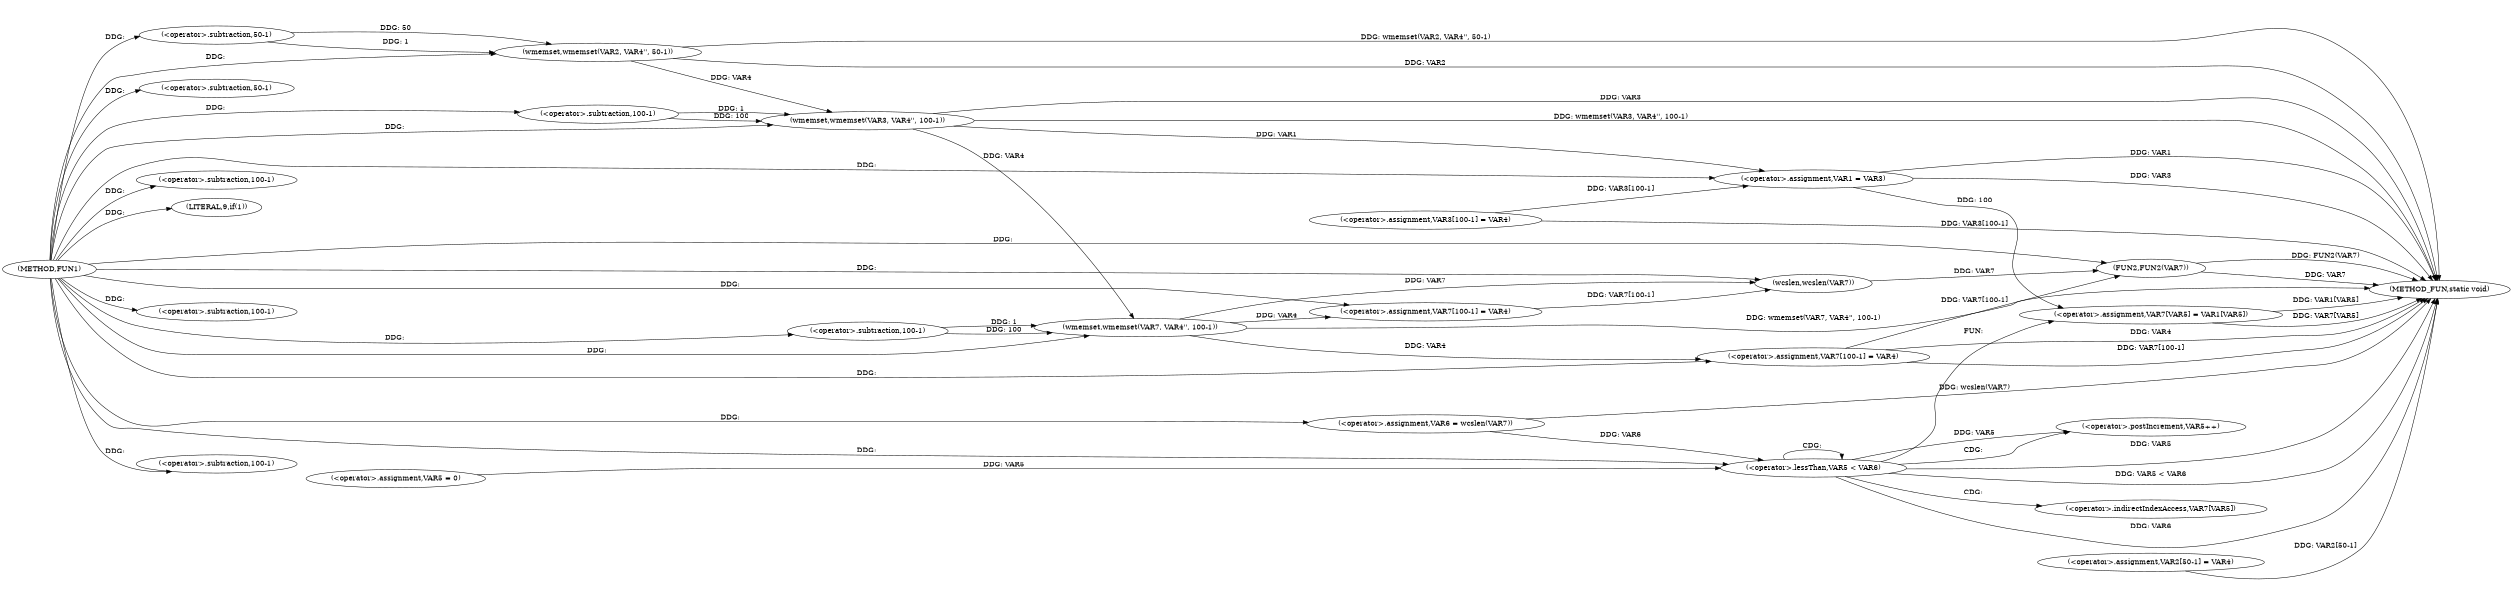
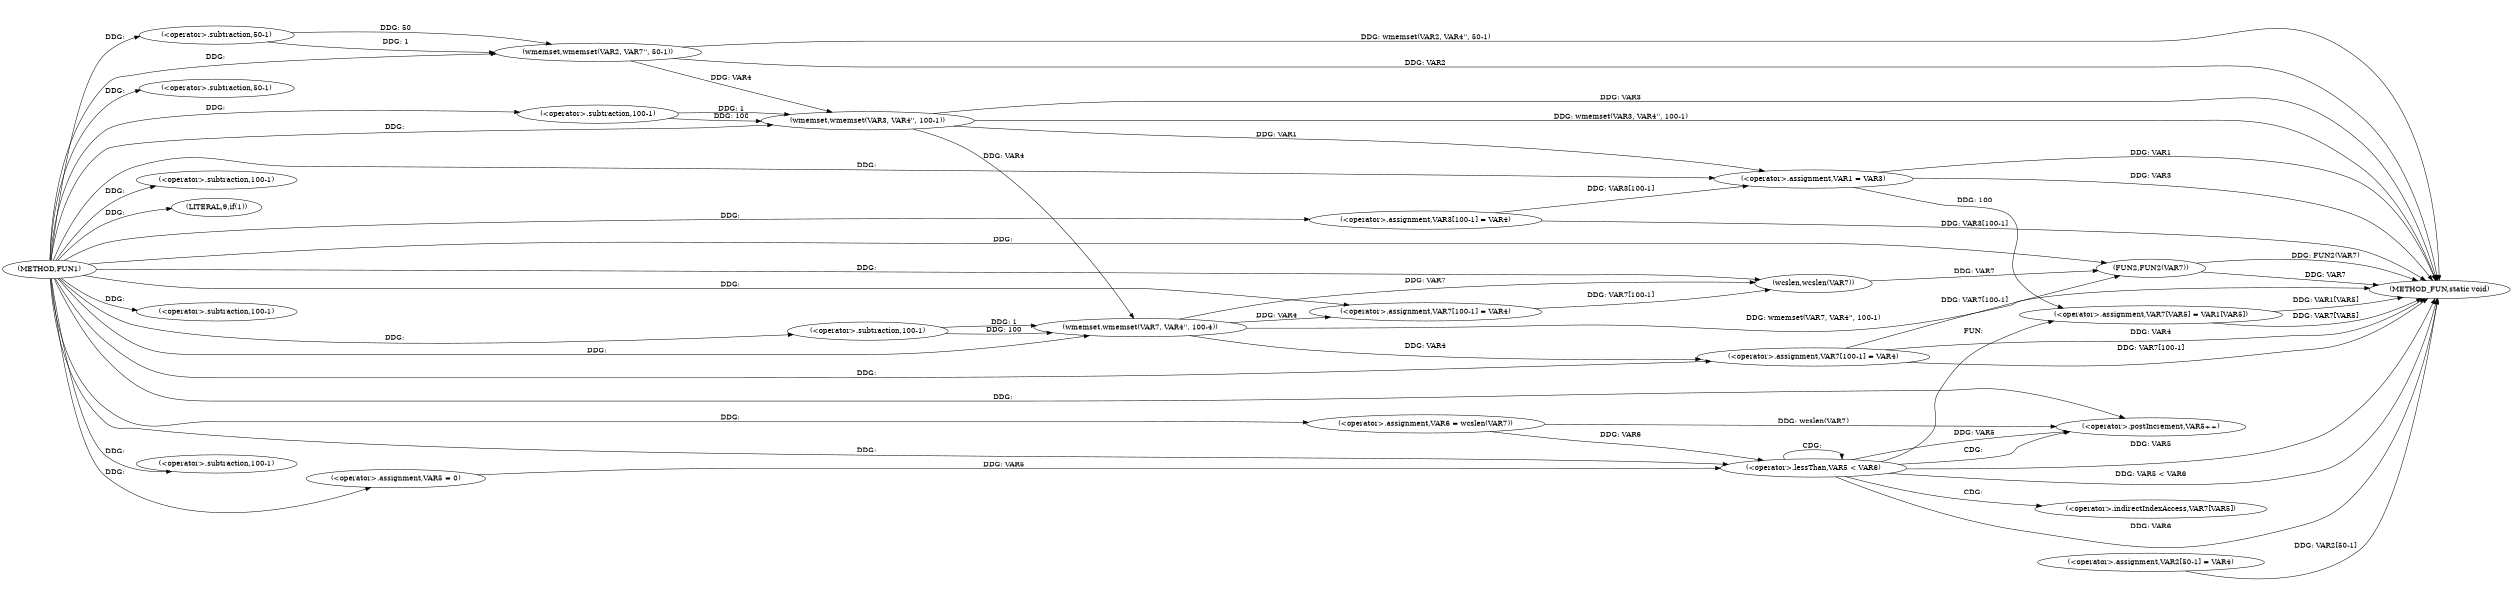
node "(wmemset,wmemset(VAR2, VAR4'', 50-1))": label "(wmemset,wmemset(VAR2, VAR4'', 50-1))" -> "(wmemset,wmemset(VAR2, VAR7'', 50-1))"
edge "(METHOD,FUN1)" -> "(<operator>.assignment,VAR3[100-1] = VAR4)": added, label "DDG:"
node "(wmemset,wmemset(VAR7, VAR4'', 100-1))": label "(wmemset,wmemset(VAR7, VAR4'', 100-1))" -> "(wmemset,wmemset(VAR7, VAR4'', 100-4))"
edge "(<operator>.assignment,VAR6 = wcslen(VAR7))" -> "(METHOD_FUN,static void)": now "(<operator>.assignment,VAR6 = wcslen(VAR7))" -> "(<operator>.postIncrement,VAR5++)"
edge "(METHOD,FUN1)" -> "(<operator>.postIncrement,VAR5++)": added, label "DDG:"
edge "(METHOD,FUN1)" -> "(<operator>.assignment,VAR5 = 0)": added, label "DDG:"
